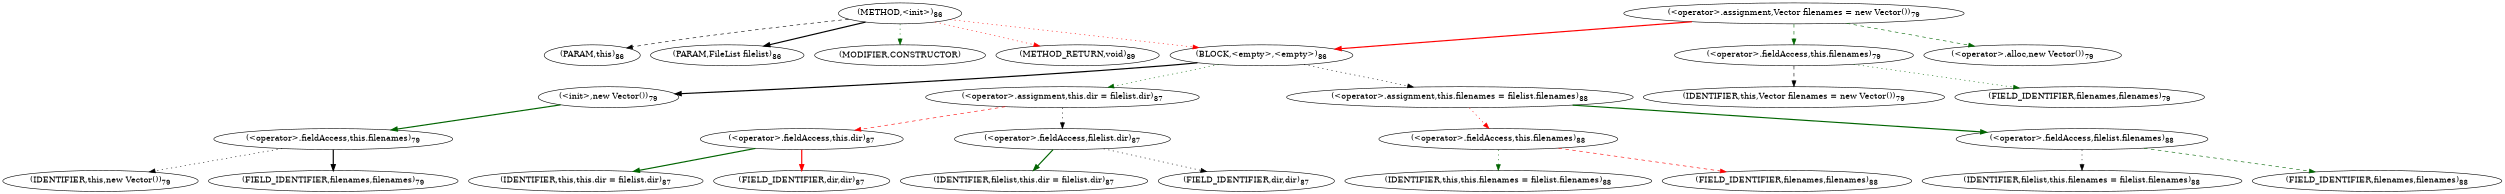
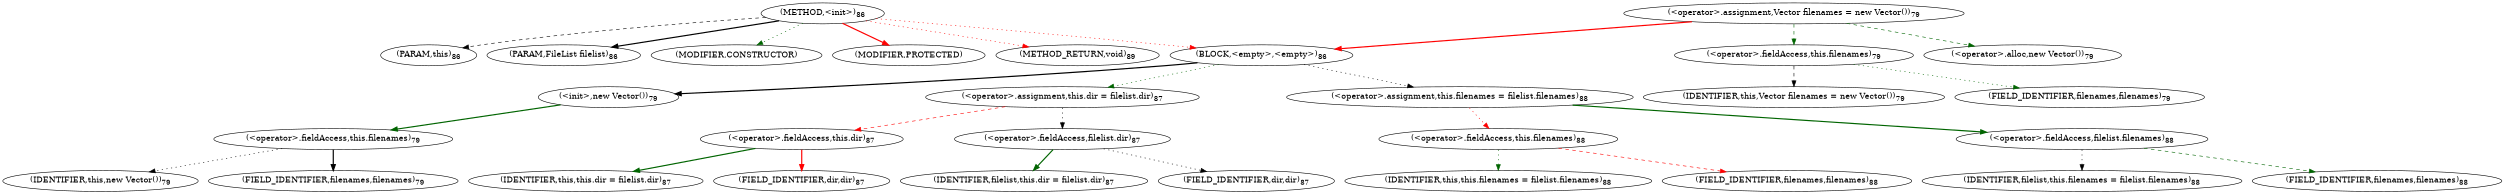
node "(MODIFIER,PROTECTED)": added
